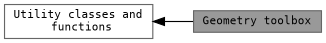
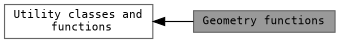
node "Geometry toolbox": label "Geometry toolbox" -> "Geometry functions"
